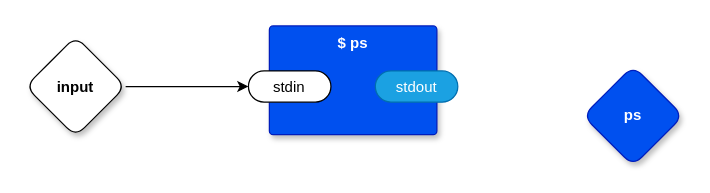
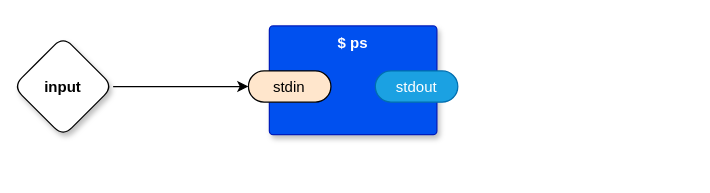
node "input": moved (76, 86) -> (63, 86)
node "stdin": fillcolor #ffffff -> #ffe6cc
node "ps": removed
